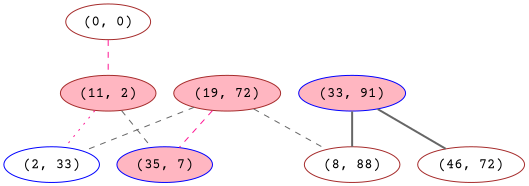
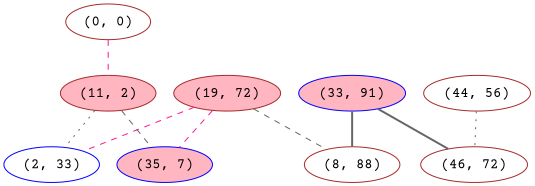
node "(44, 56)": added
edge "(19, 72)" -- "(2, 33)": color gray40 -> deeppink
edge "(11, 2)" -- "(2, 33)": color deeppink -> gray40
